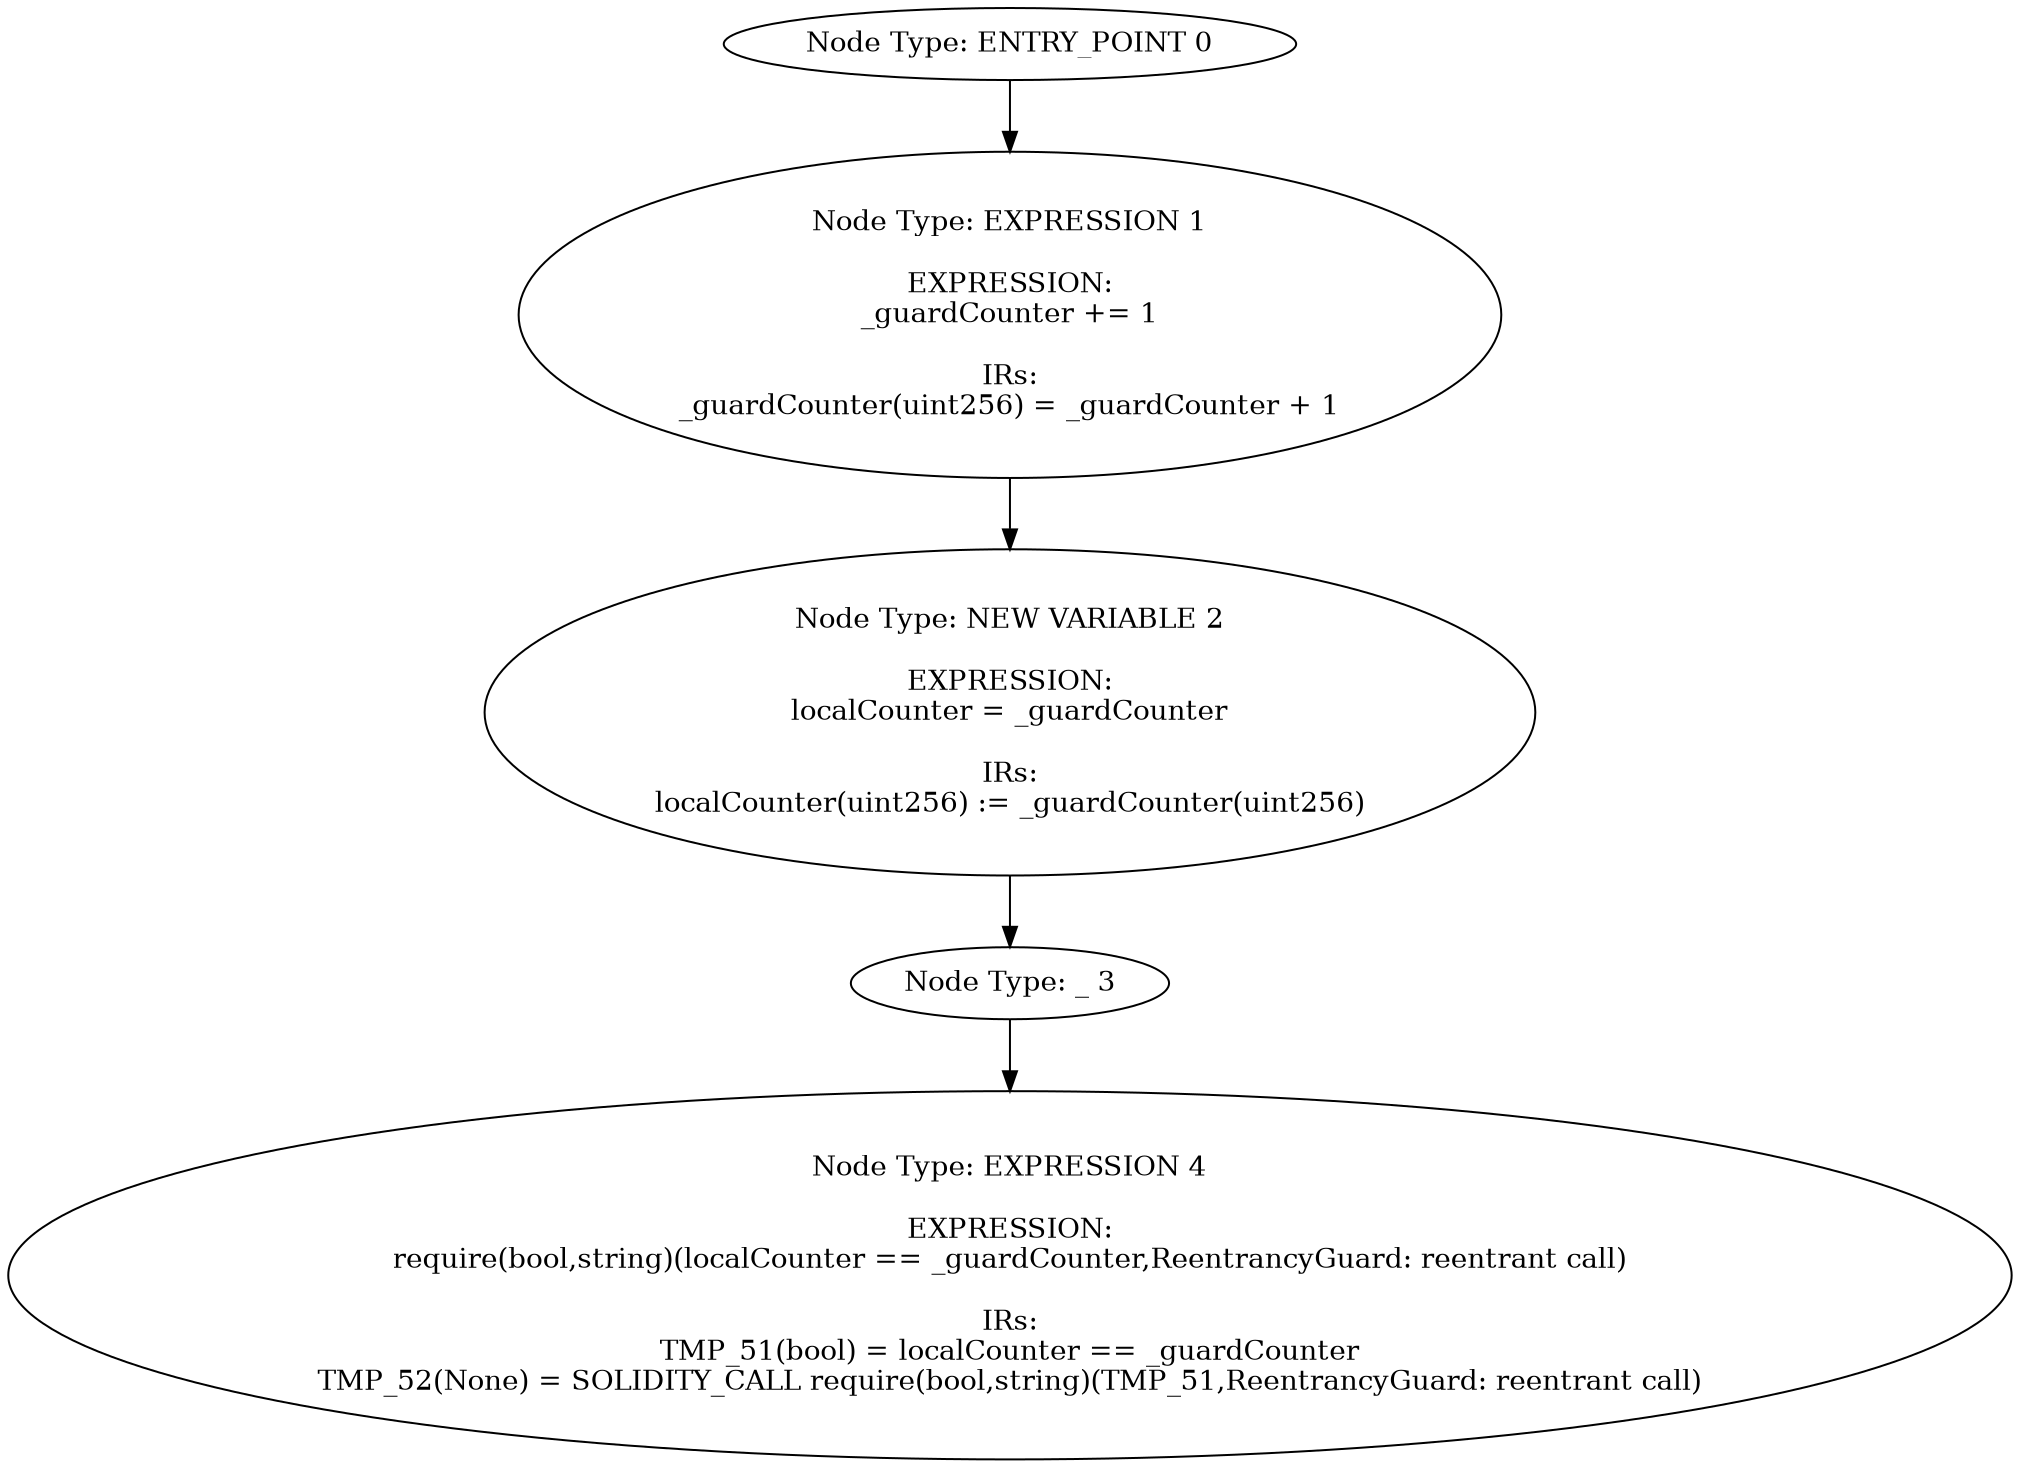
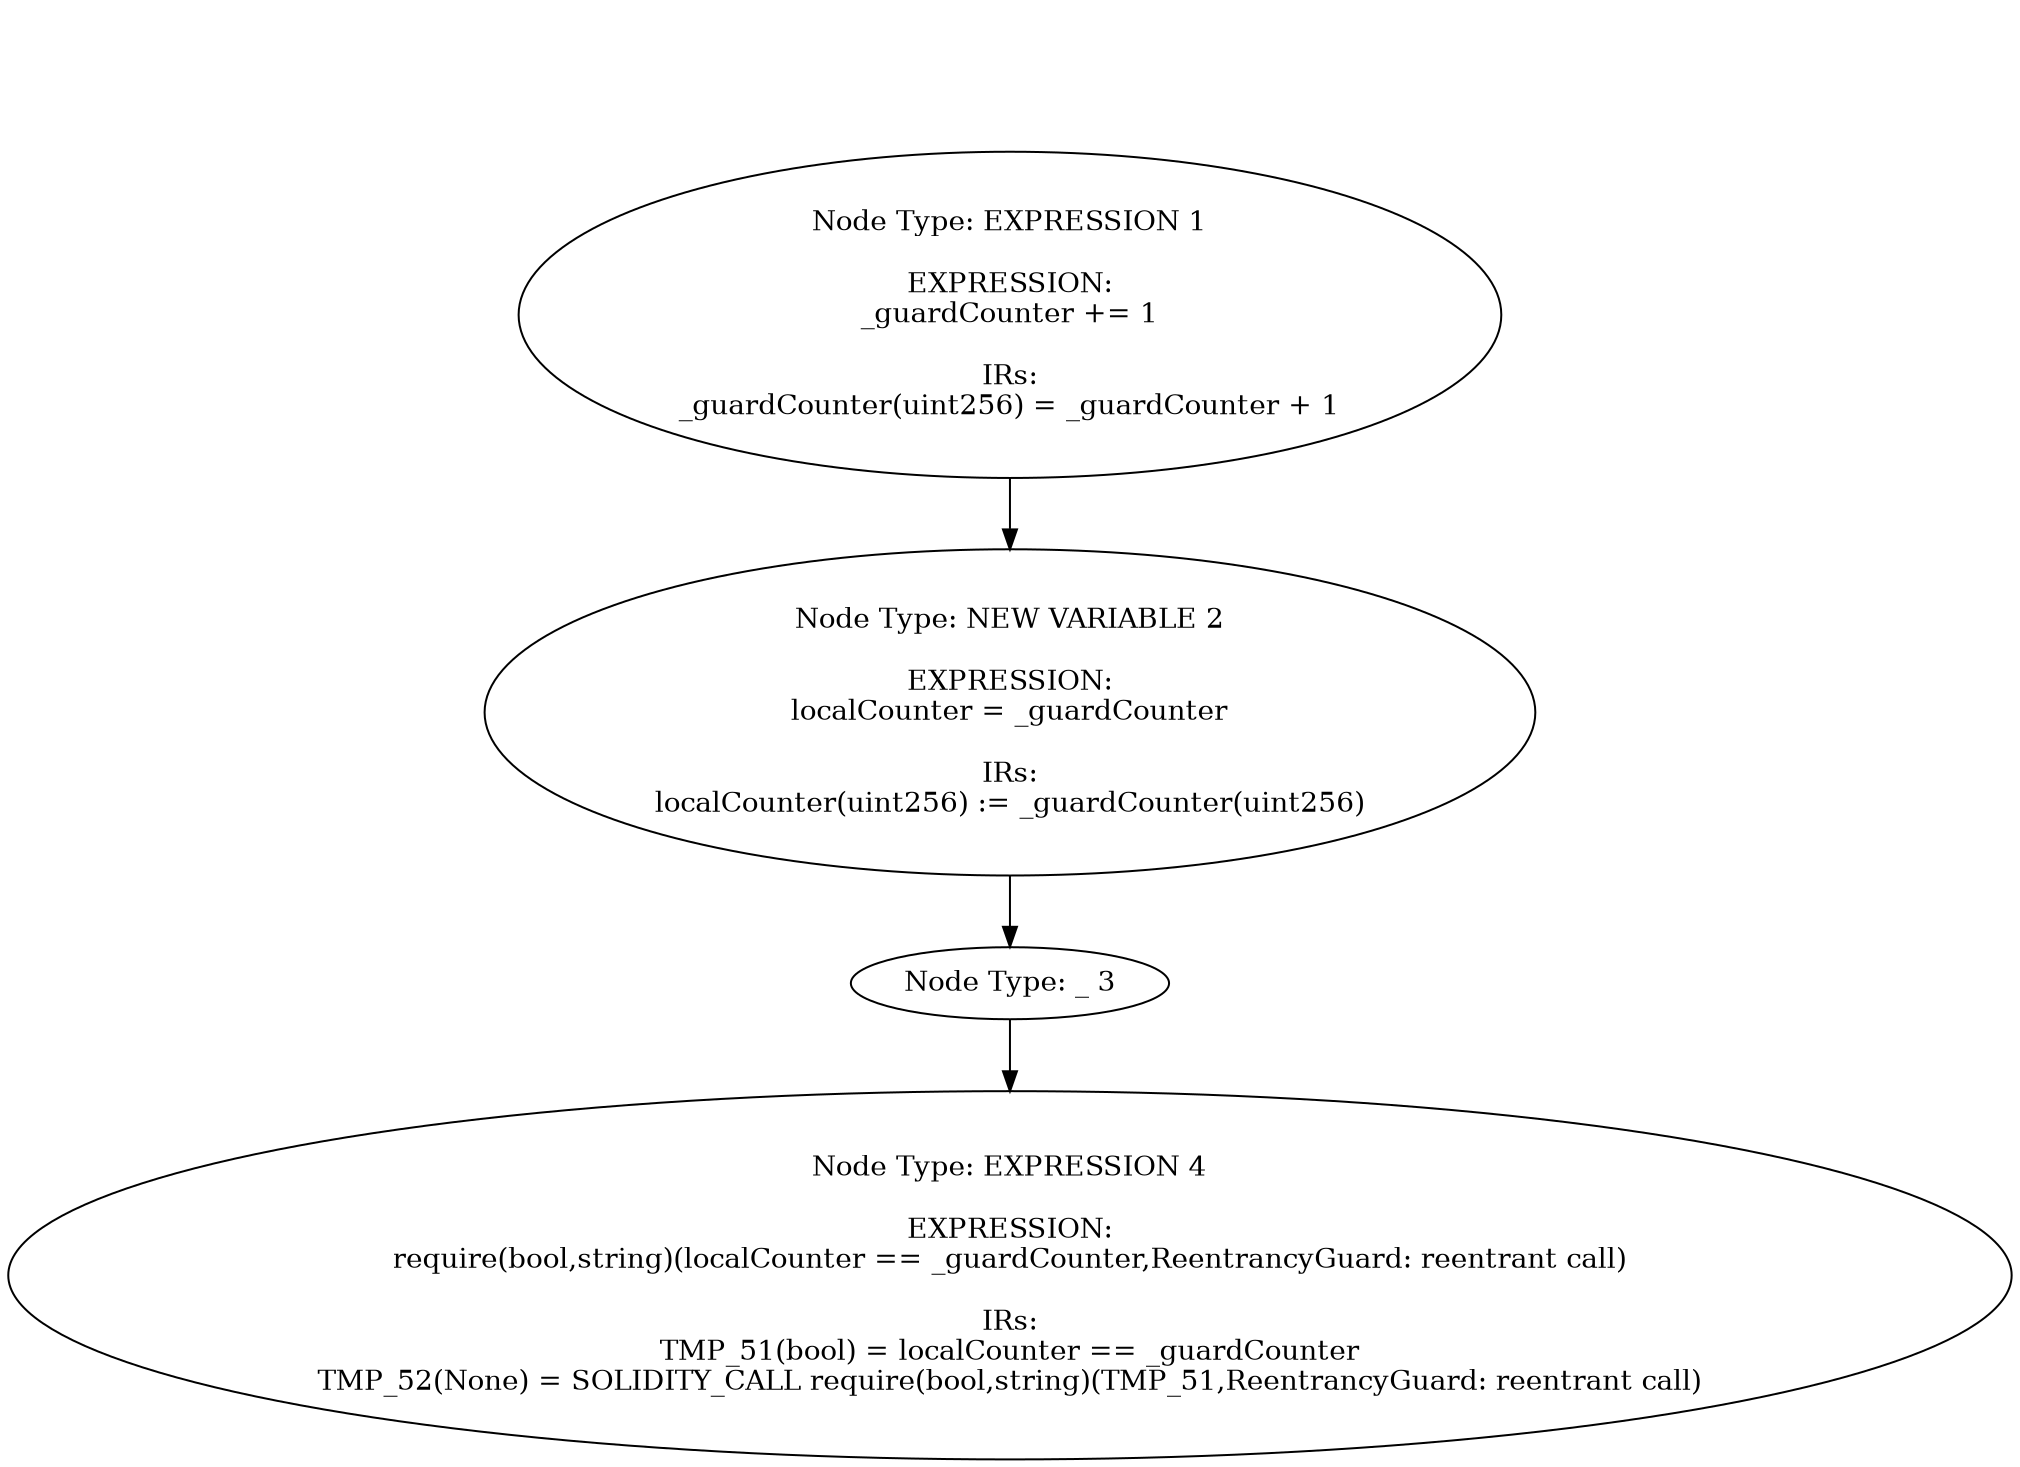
node "Node Type: ENTRY_POINT 0": removed
